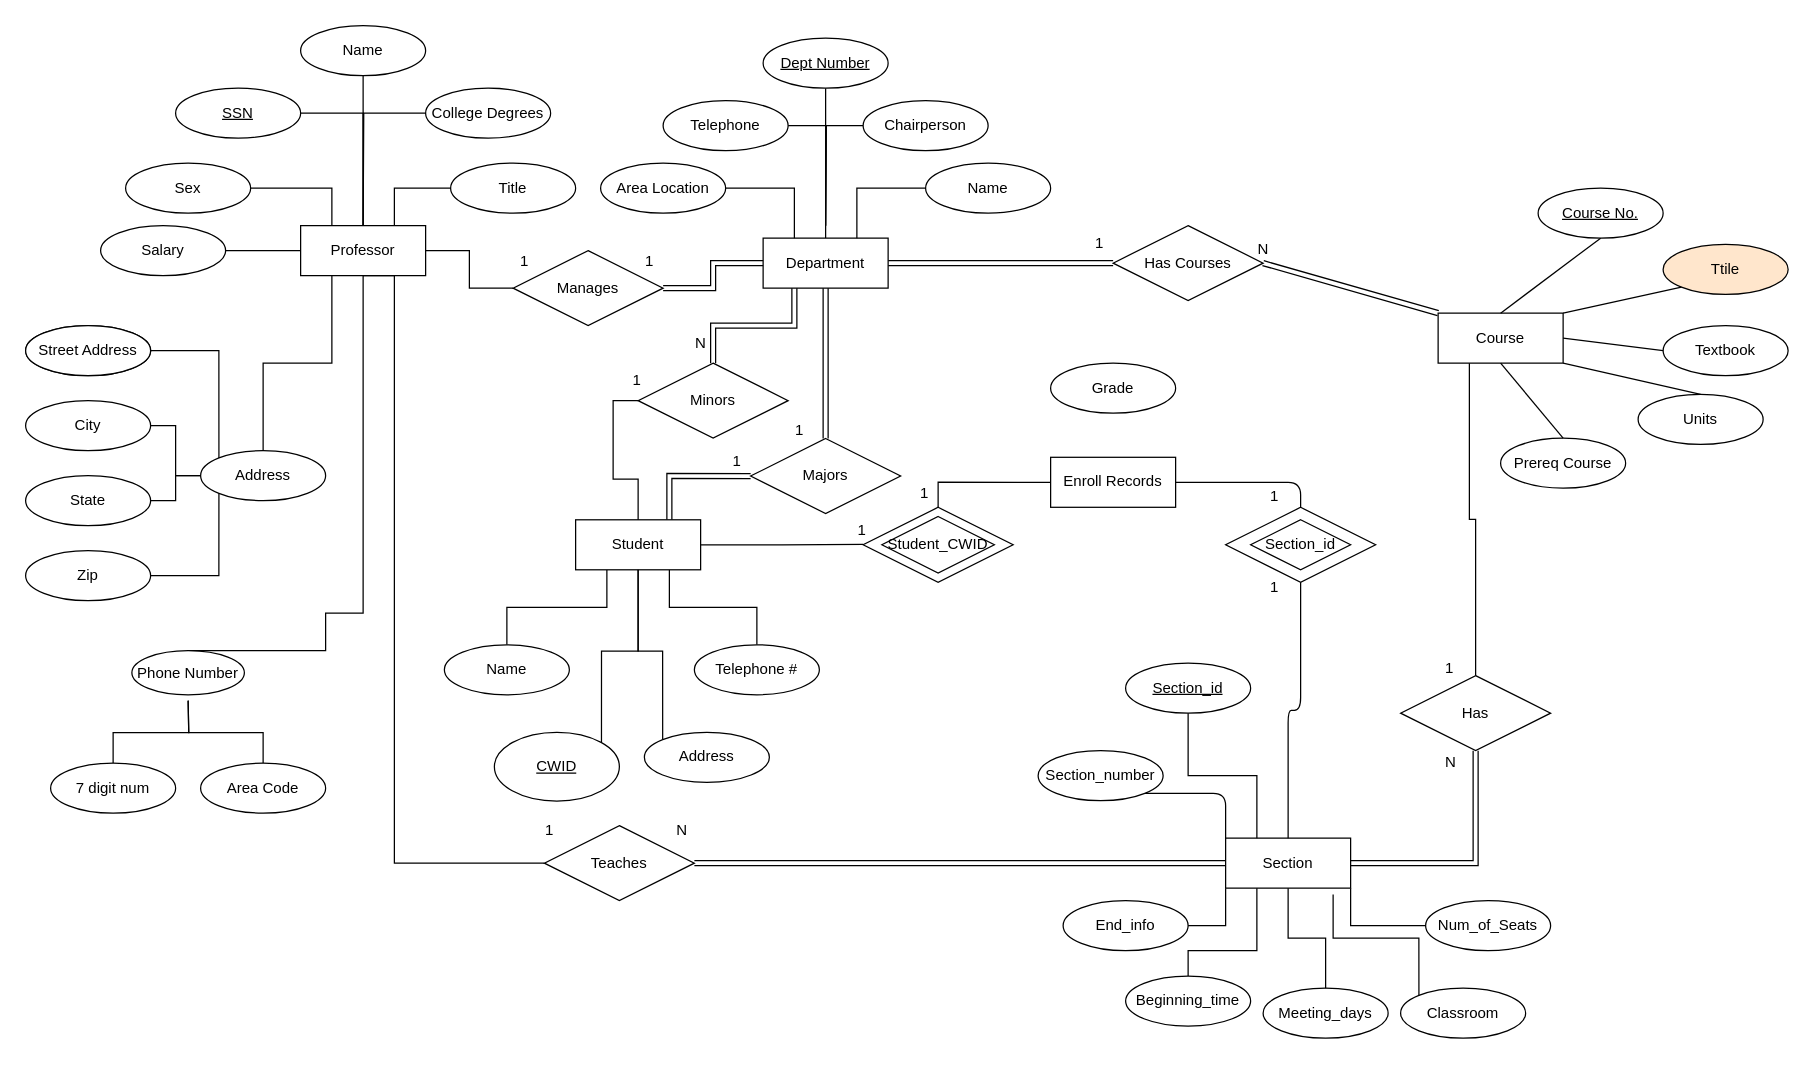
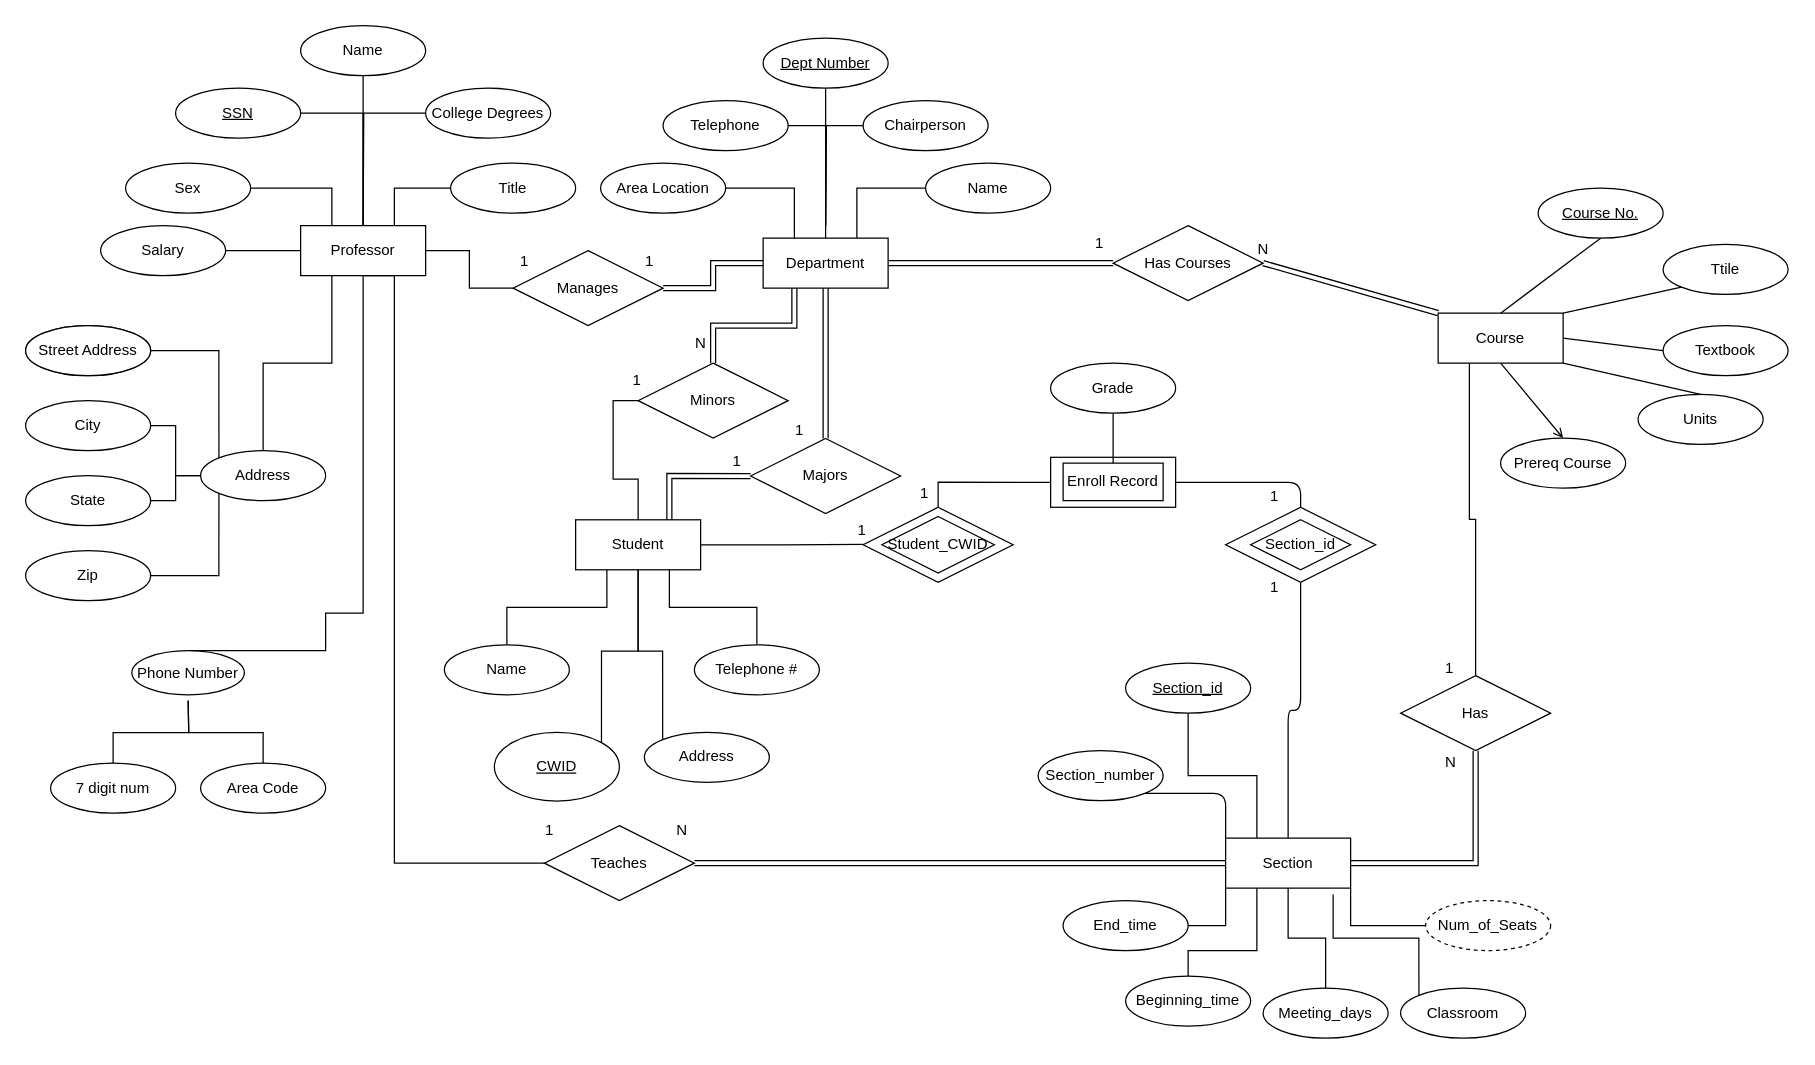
node "Ttile": fillcolor #ffe6cc -> #ffffff
edge "Course" -- "Prereq Course": arrowhead none -> open
edge "Grade" -- "Enroll Record": added
node "Enroll Record": added
node "End_info": label "End_info" -> "End_time"
node "Num_of_Seats": style solid -> dashed
